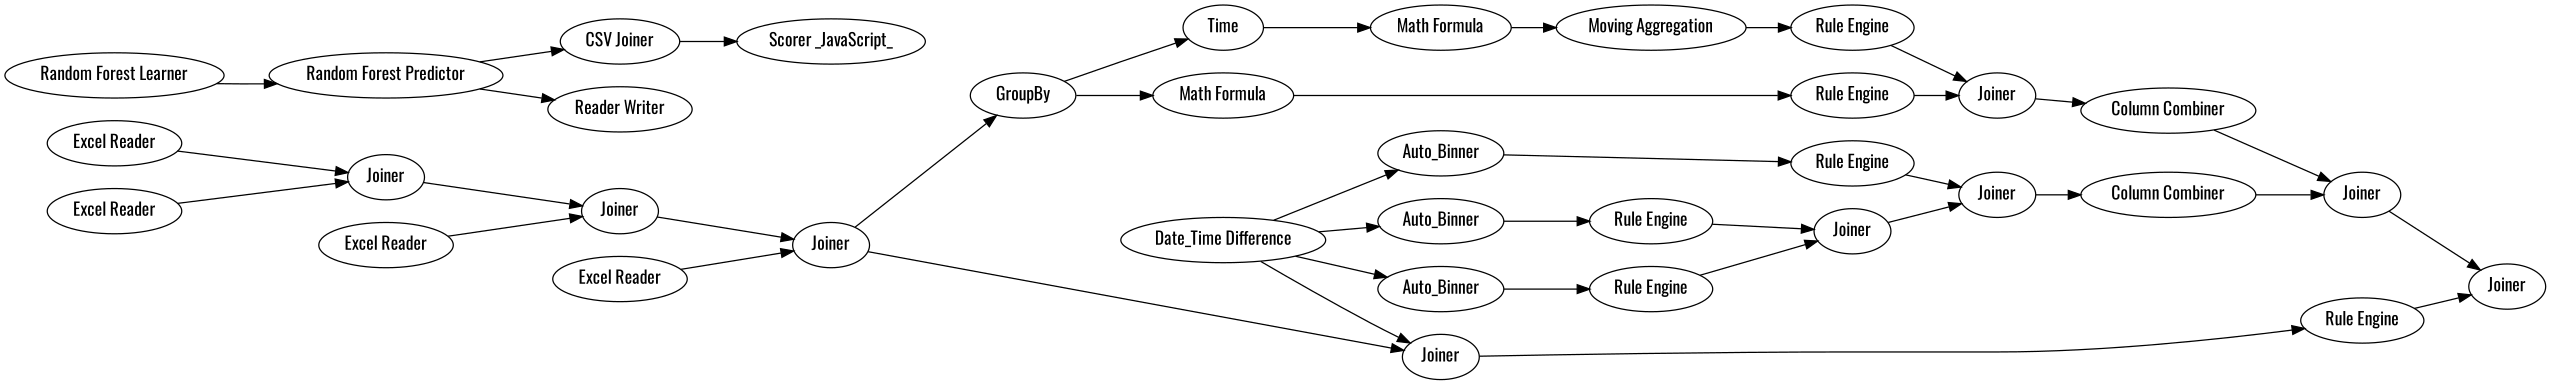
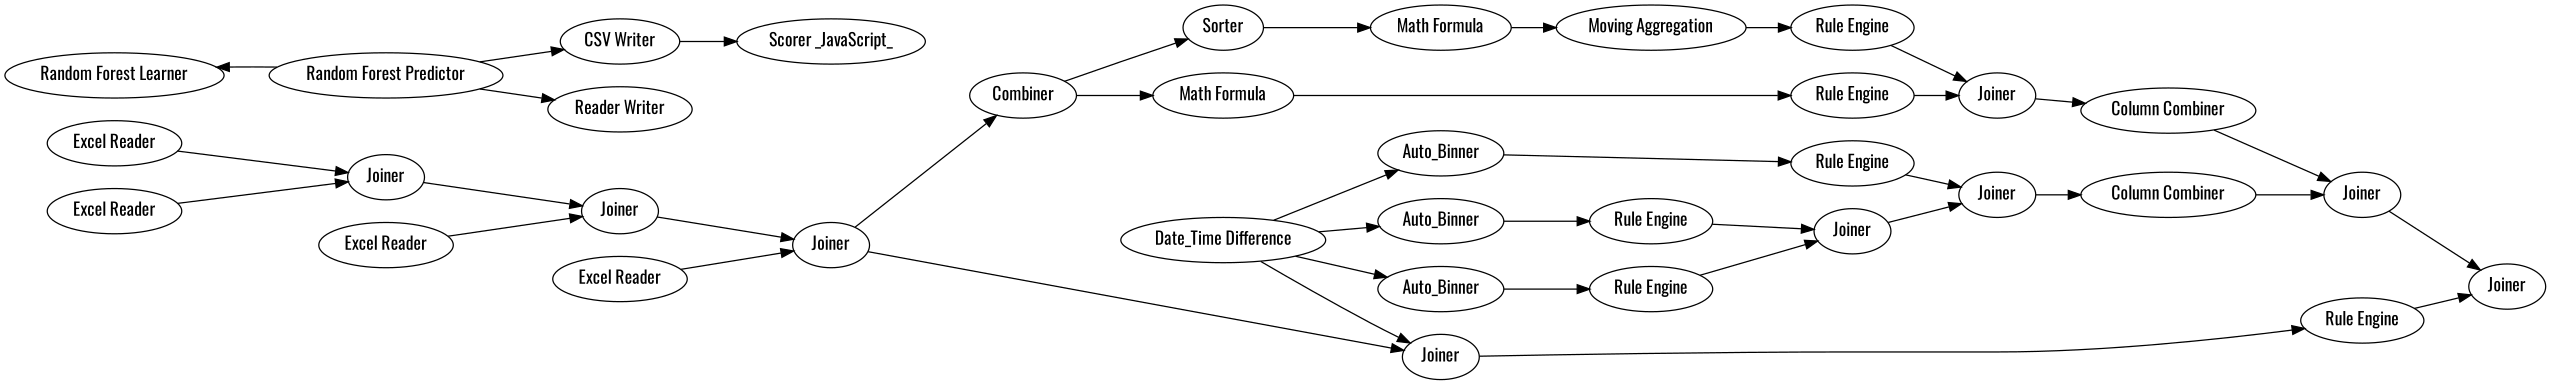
node "Time": label "Time" -> "Sorter"
node "CSV Joiner": label "CSV Joiner" -> "CSV Writer"
edge "Random Forest Learner" -> "Random Forest Predictor": reversed
node "GroupBy": label "GroupBy" -> "Combiner"
